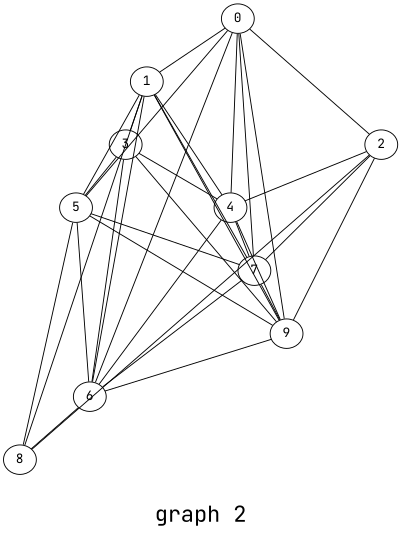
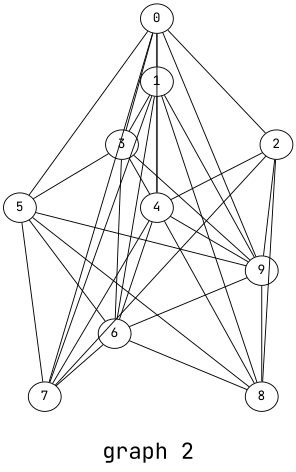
edge "1" -- "5": removed
edge "0" -- "6": now "0" -- "3"
edge "4" -- "8": added
edge "7" -- "9": now "8" -- "9"
